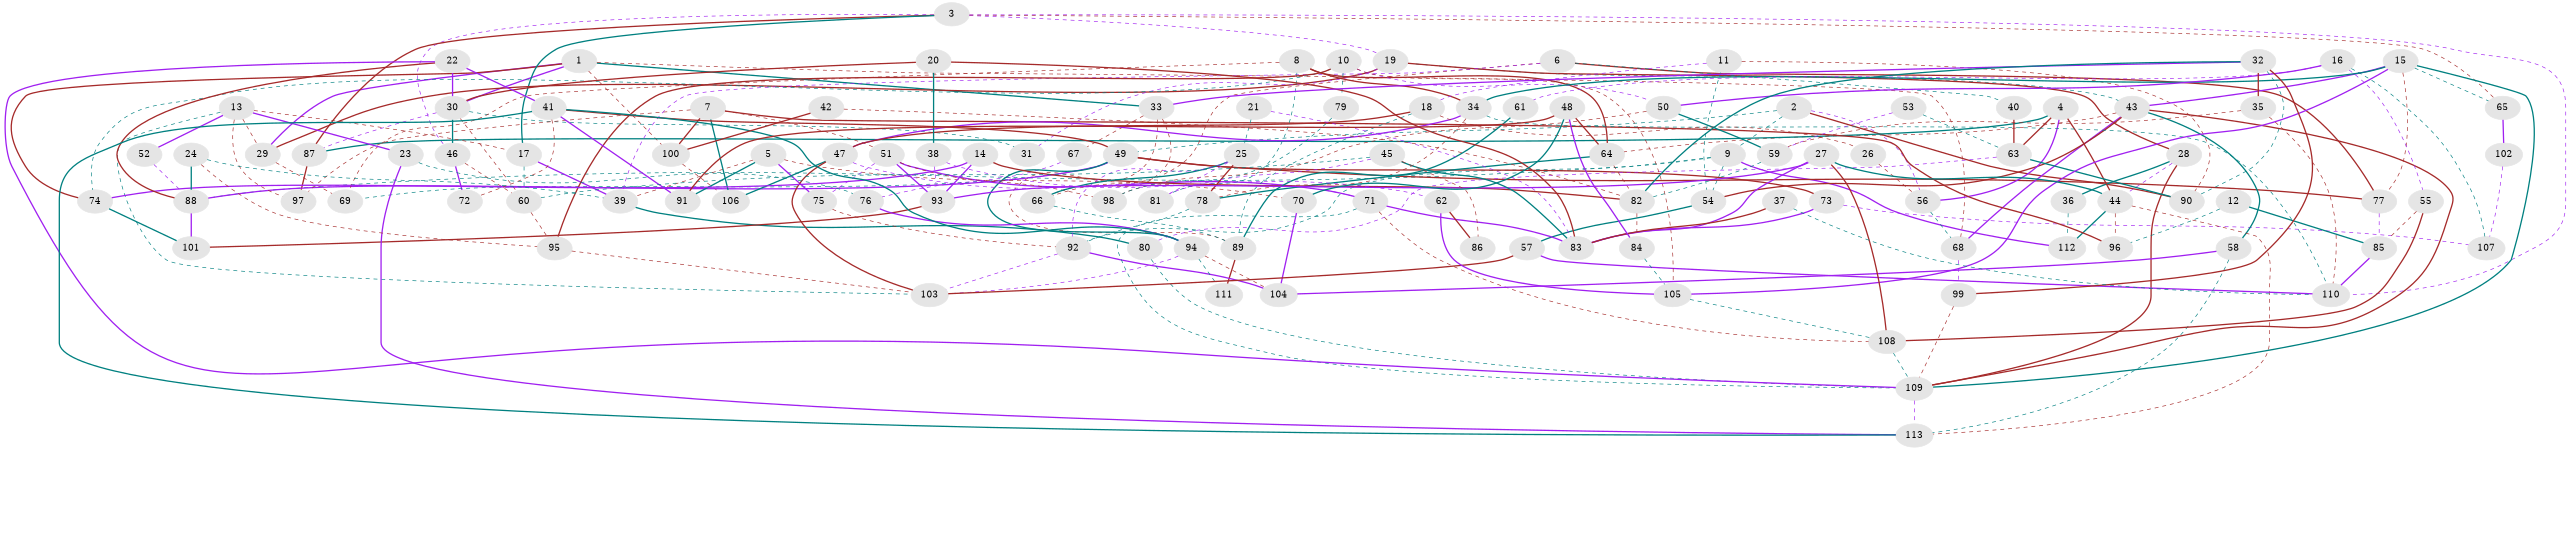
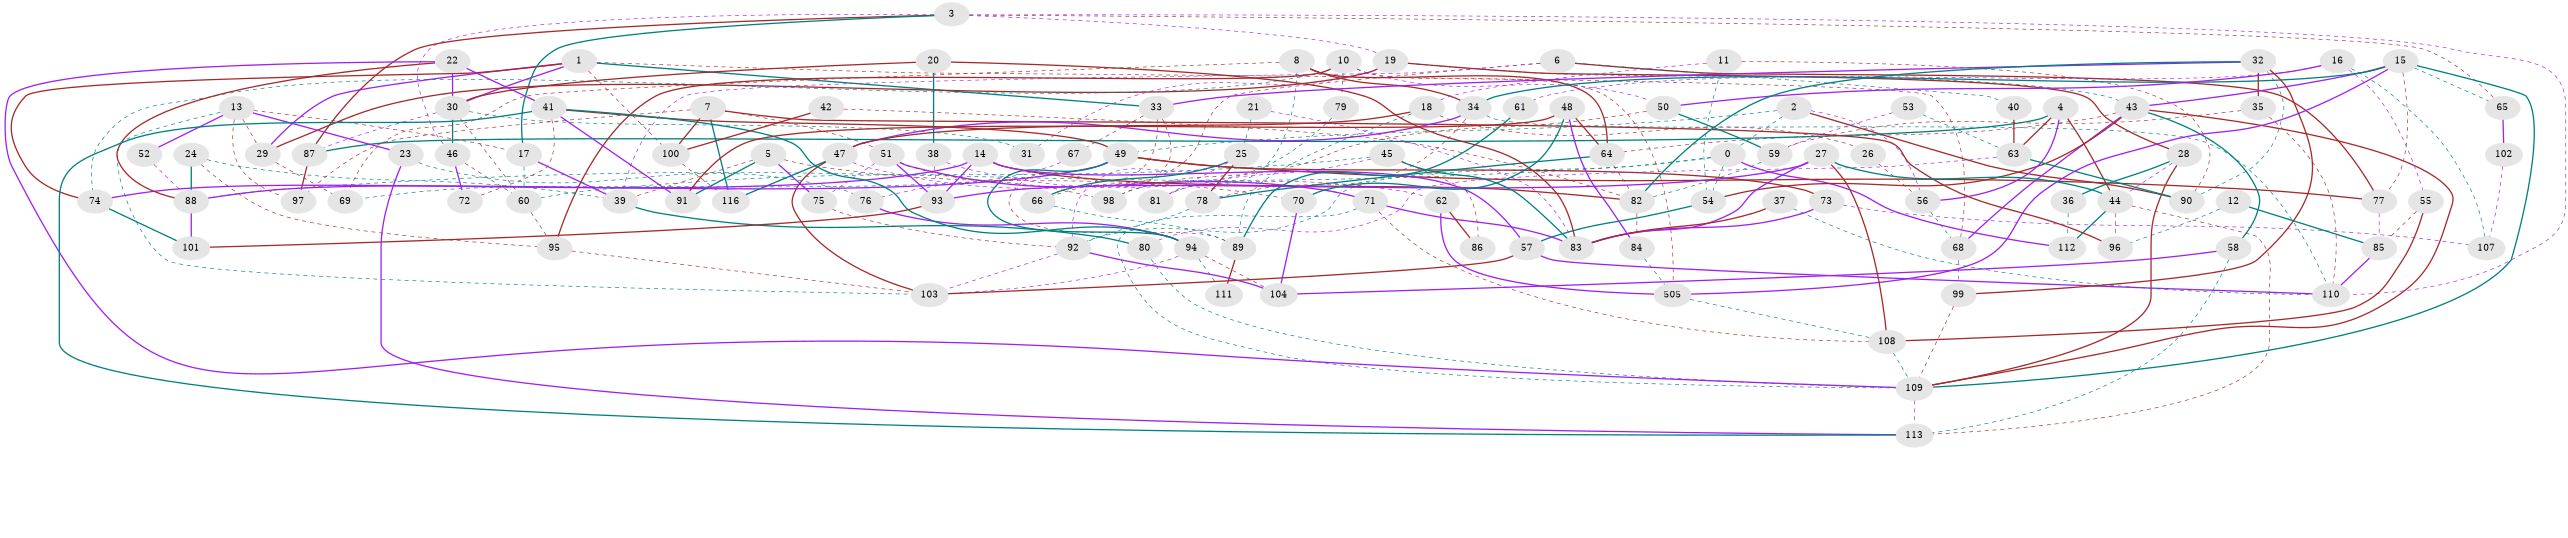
node "9": label "9" -> "0"
edge "14" -- "57": added
node "106": label "106" -> "116"
node "105": label "105" -> "505"
